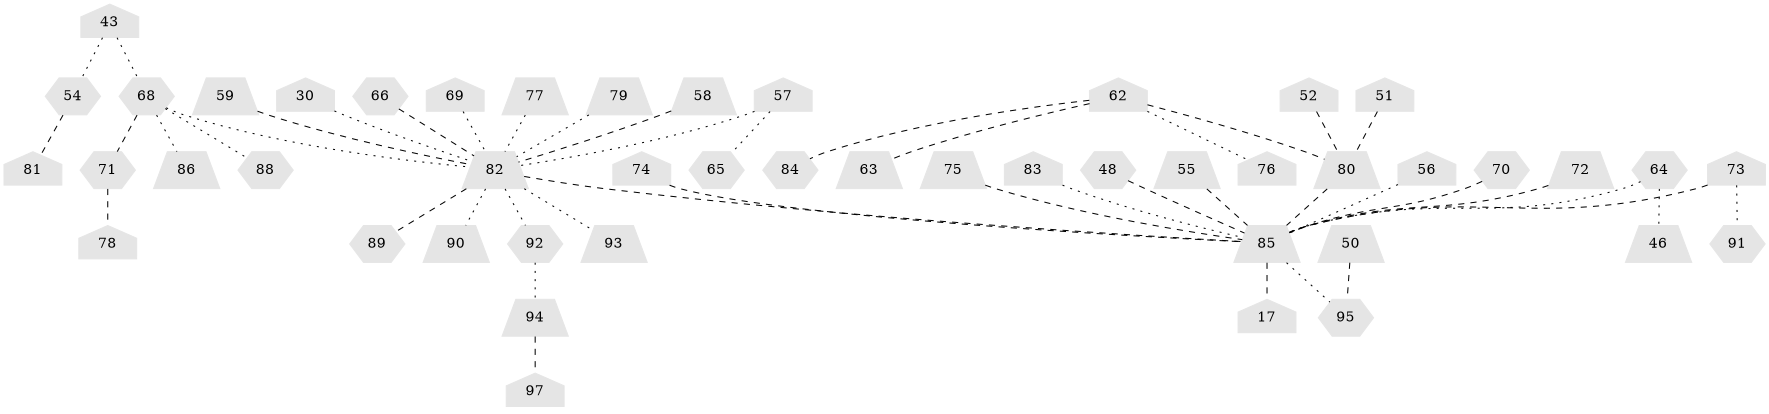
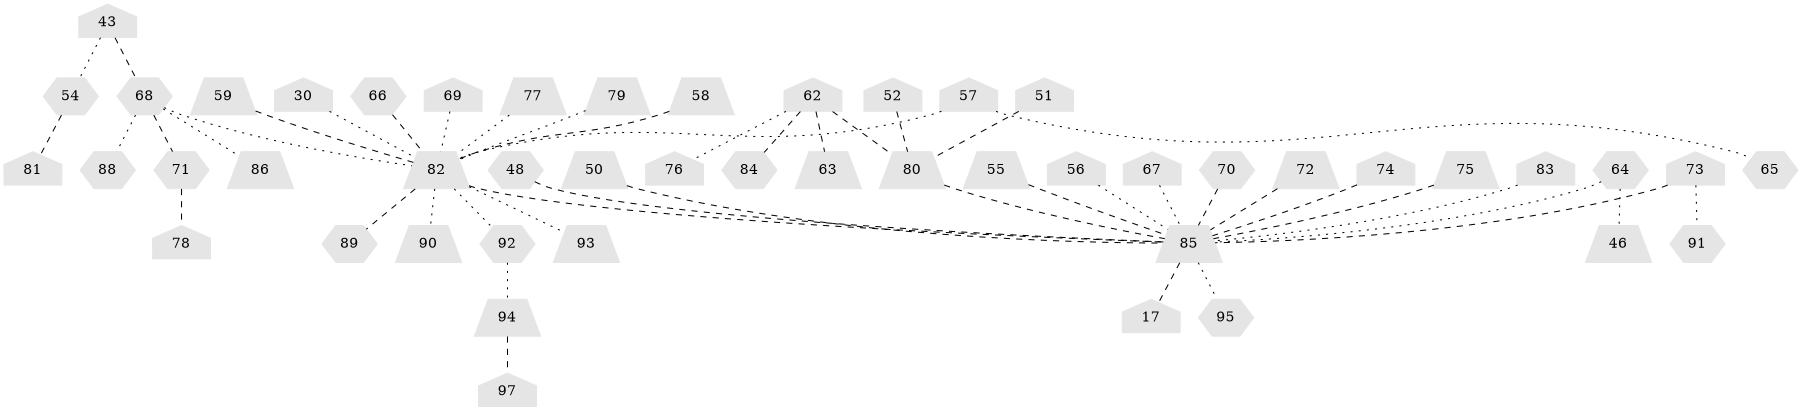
edge "43" -- "68": style dotted -> dashed
node "67": added
edge "50" -- "95": now "50" -- "85"
